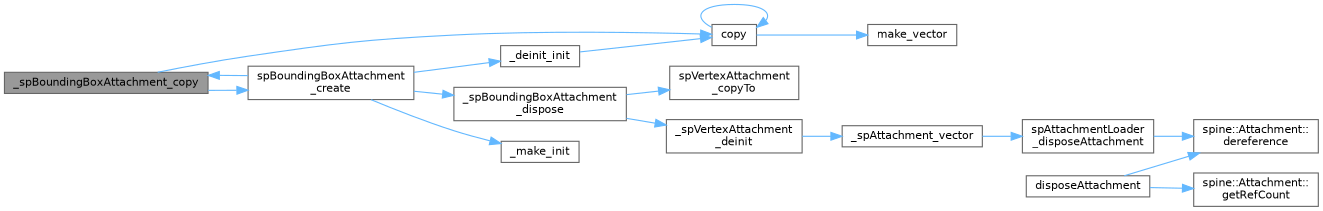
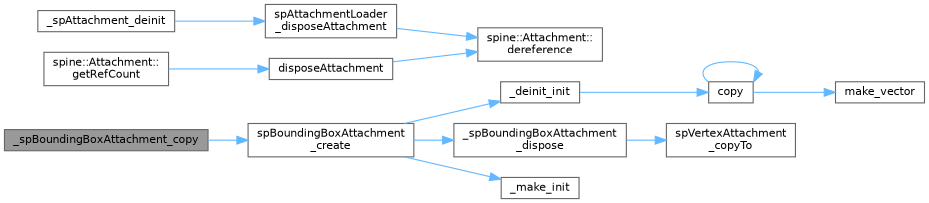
edge "_spBoundingBoxAttachment_copy" -> "copy": removed
edge "spBoundingBoxAttachment _create" -> "_spBoundingBoxAttachment_copy": removed
node "_spVertexAttachment _deinit": removed
node "_spAttachment_vector": label "_spAttachment_vector" -> "_spAttachment_deinit"
edge "disposeAttachment" -> "spine::Attachment:: getRefCount": reversed
